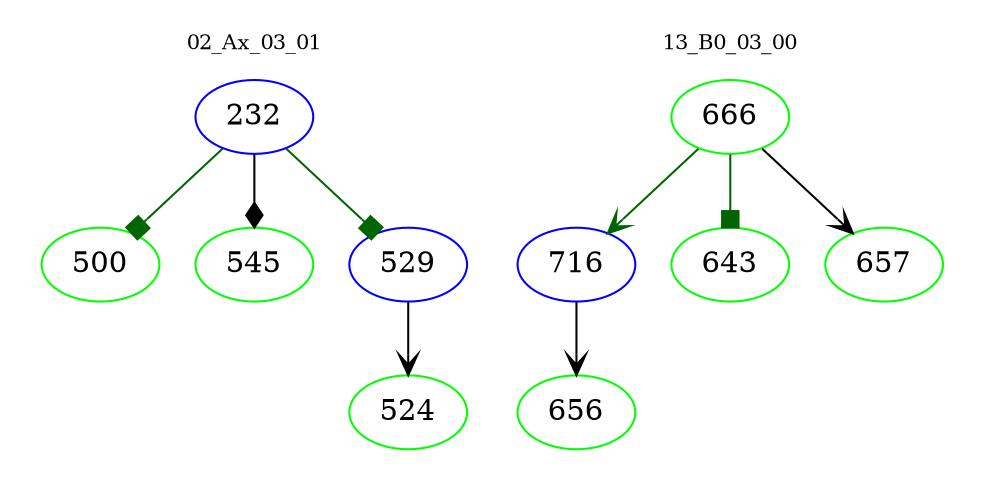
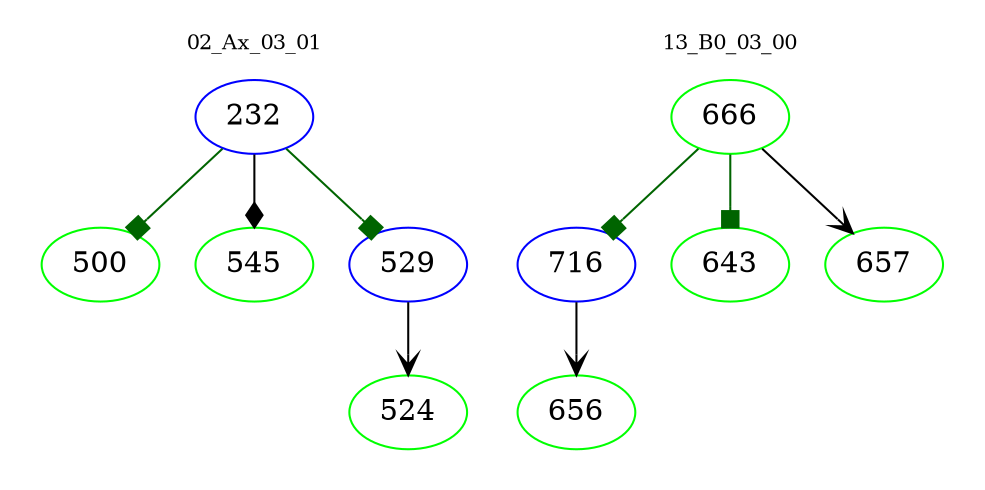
edge "666" -> "716": arrowhead vee -> box
